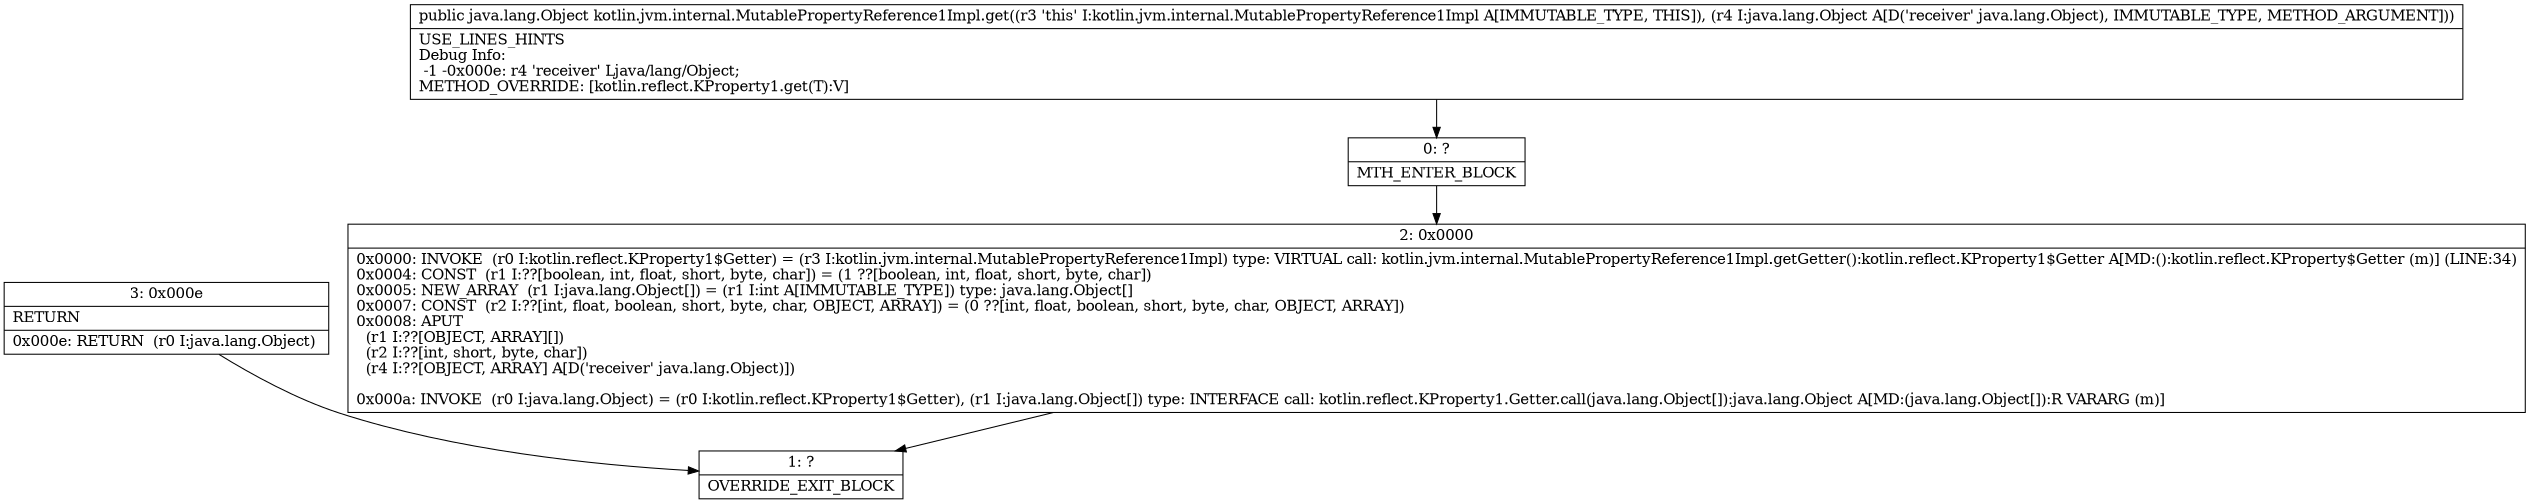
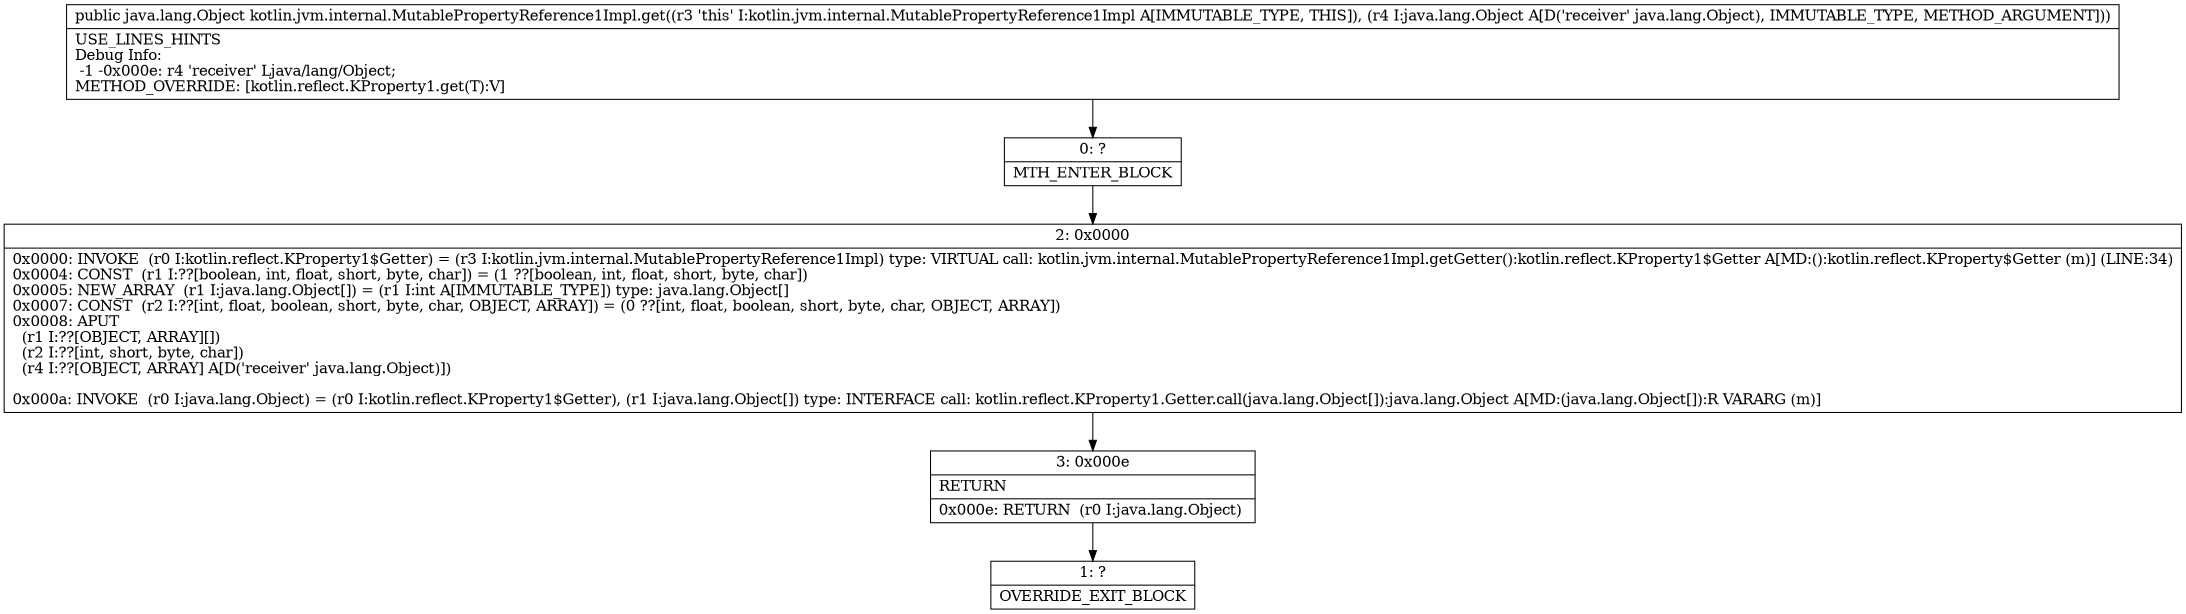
edge "2: 0x0000" -> "1: ?": now "2: 0x0000" -> "3: 0x000e"
